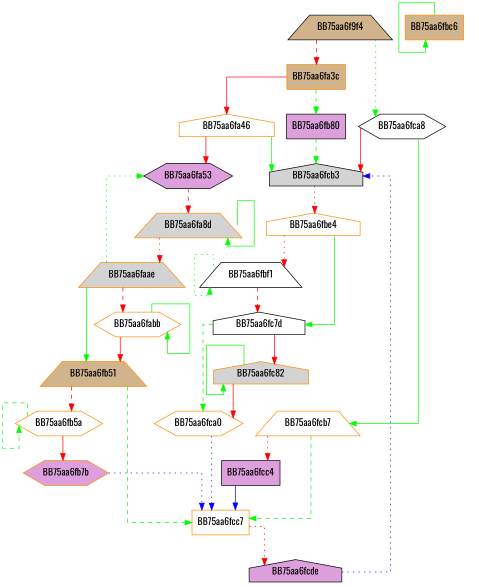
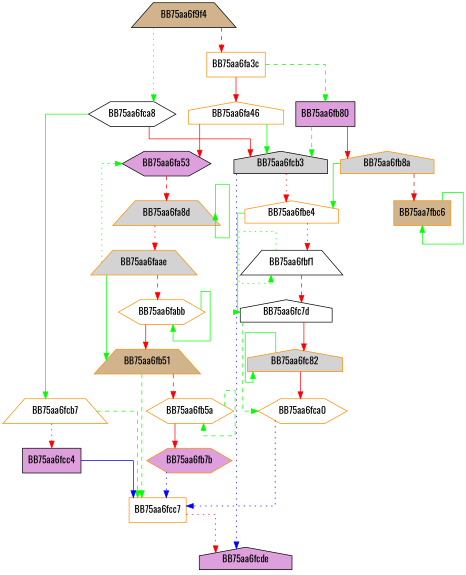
node "BB75aa6fbc6": label "BB75aa6fbc6" -> "BB75aa7fbc6"
node "BB75aa6fa3c": fillcolor tan -> white
node "BB75aa6fb8a": added
edge "BB75aa6fcde" -> "BB75aa6fcb3": reversed
